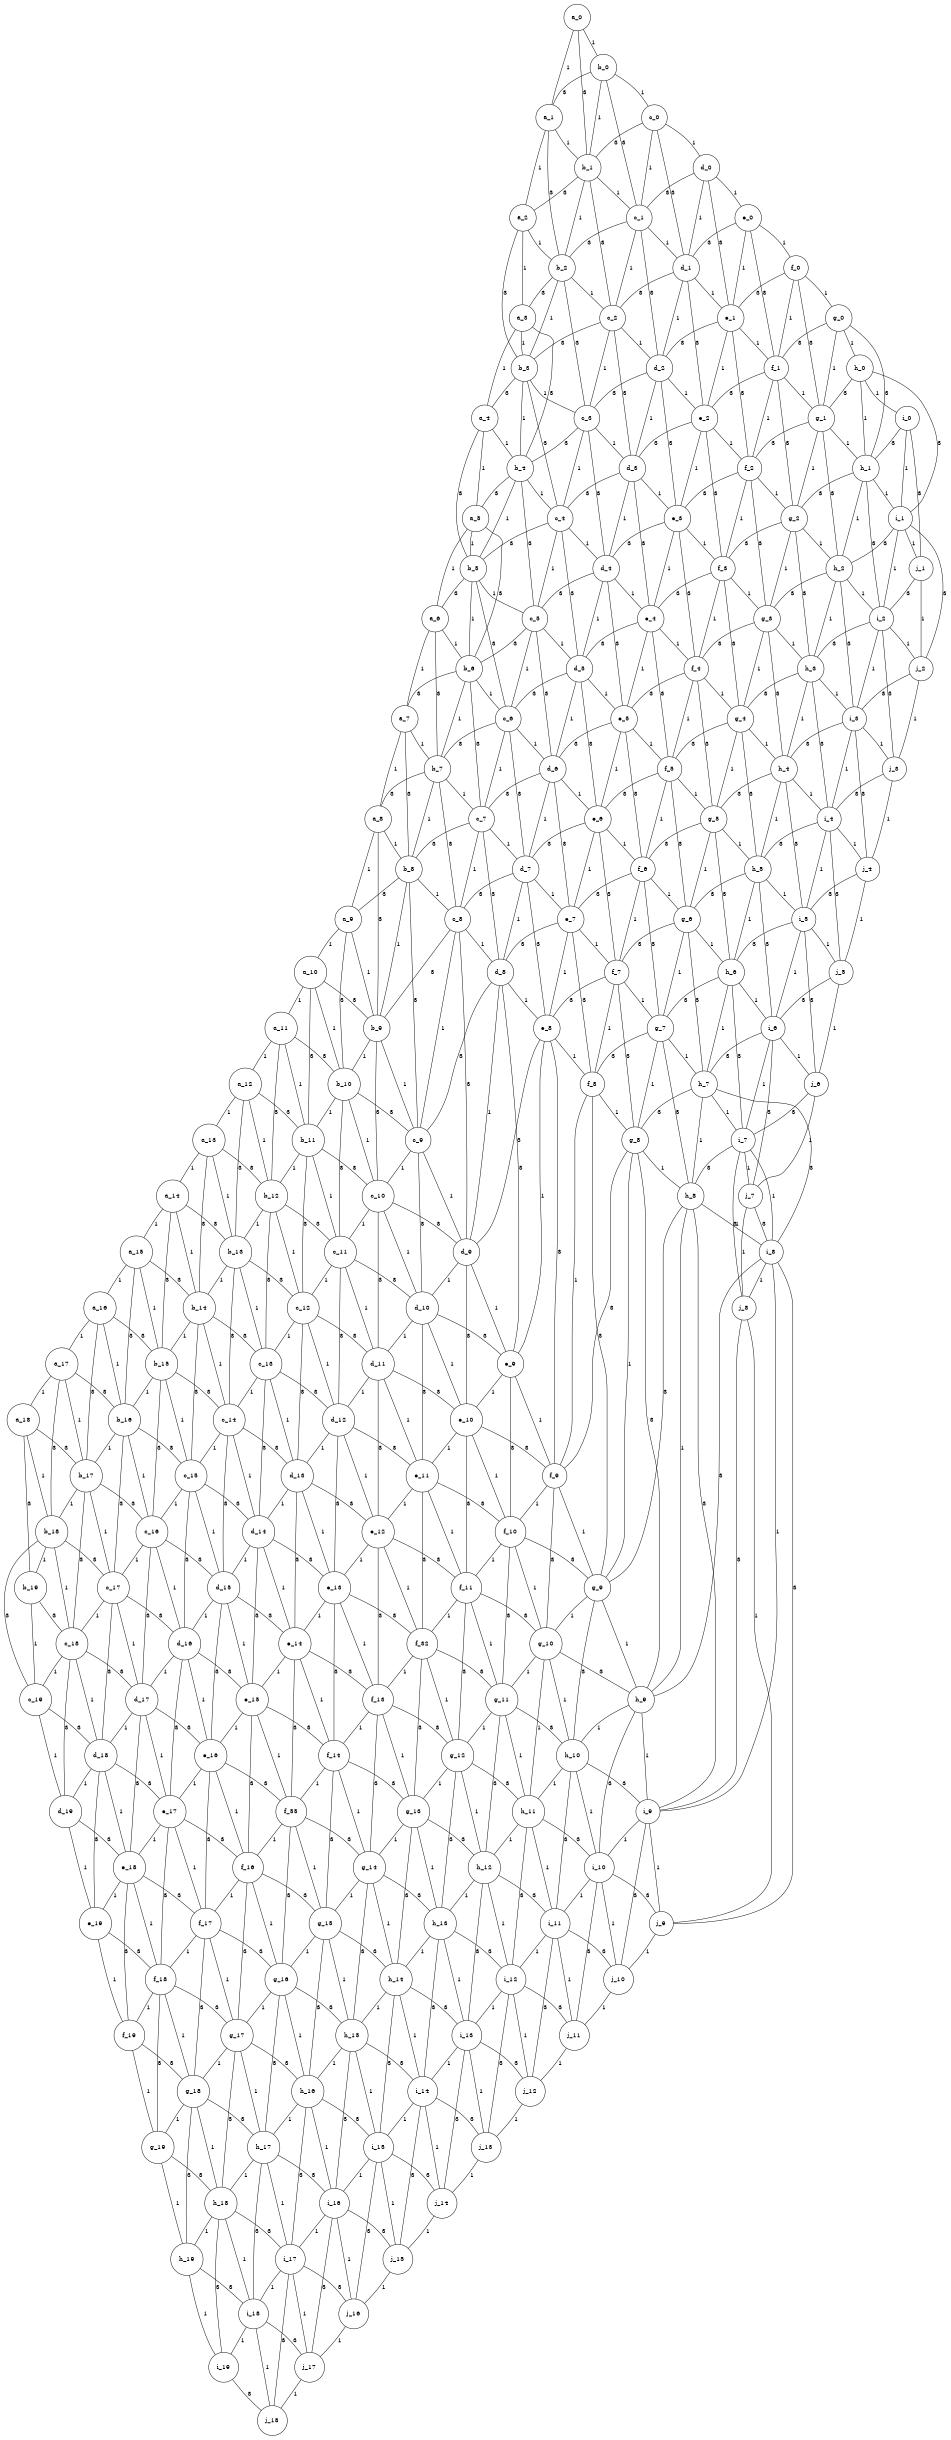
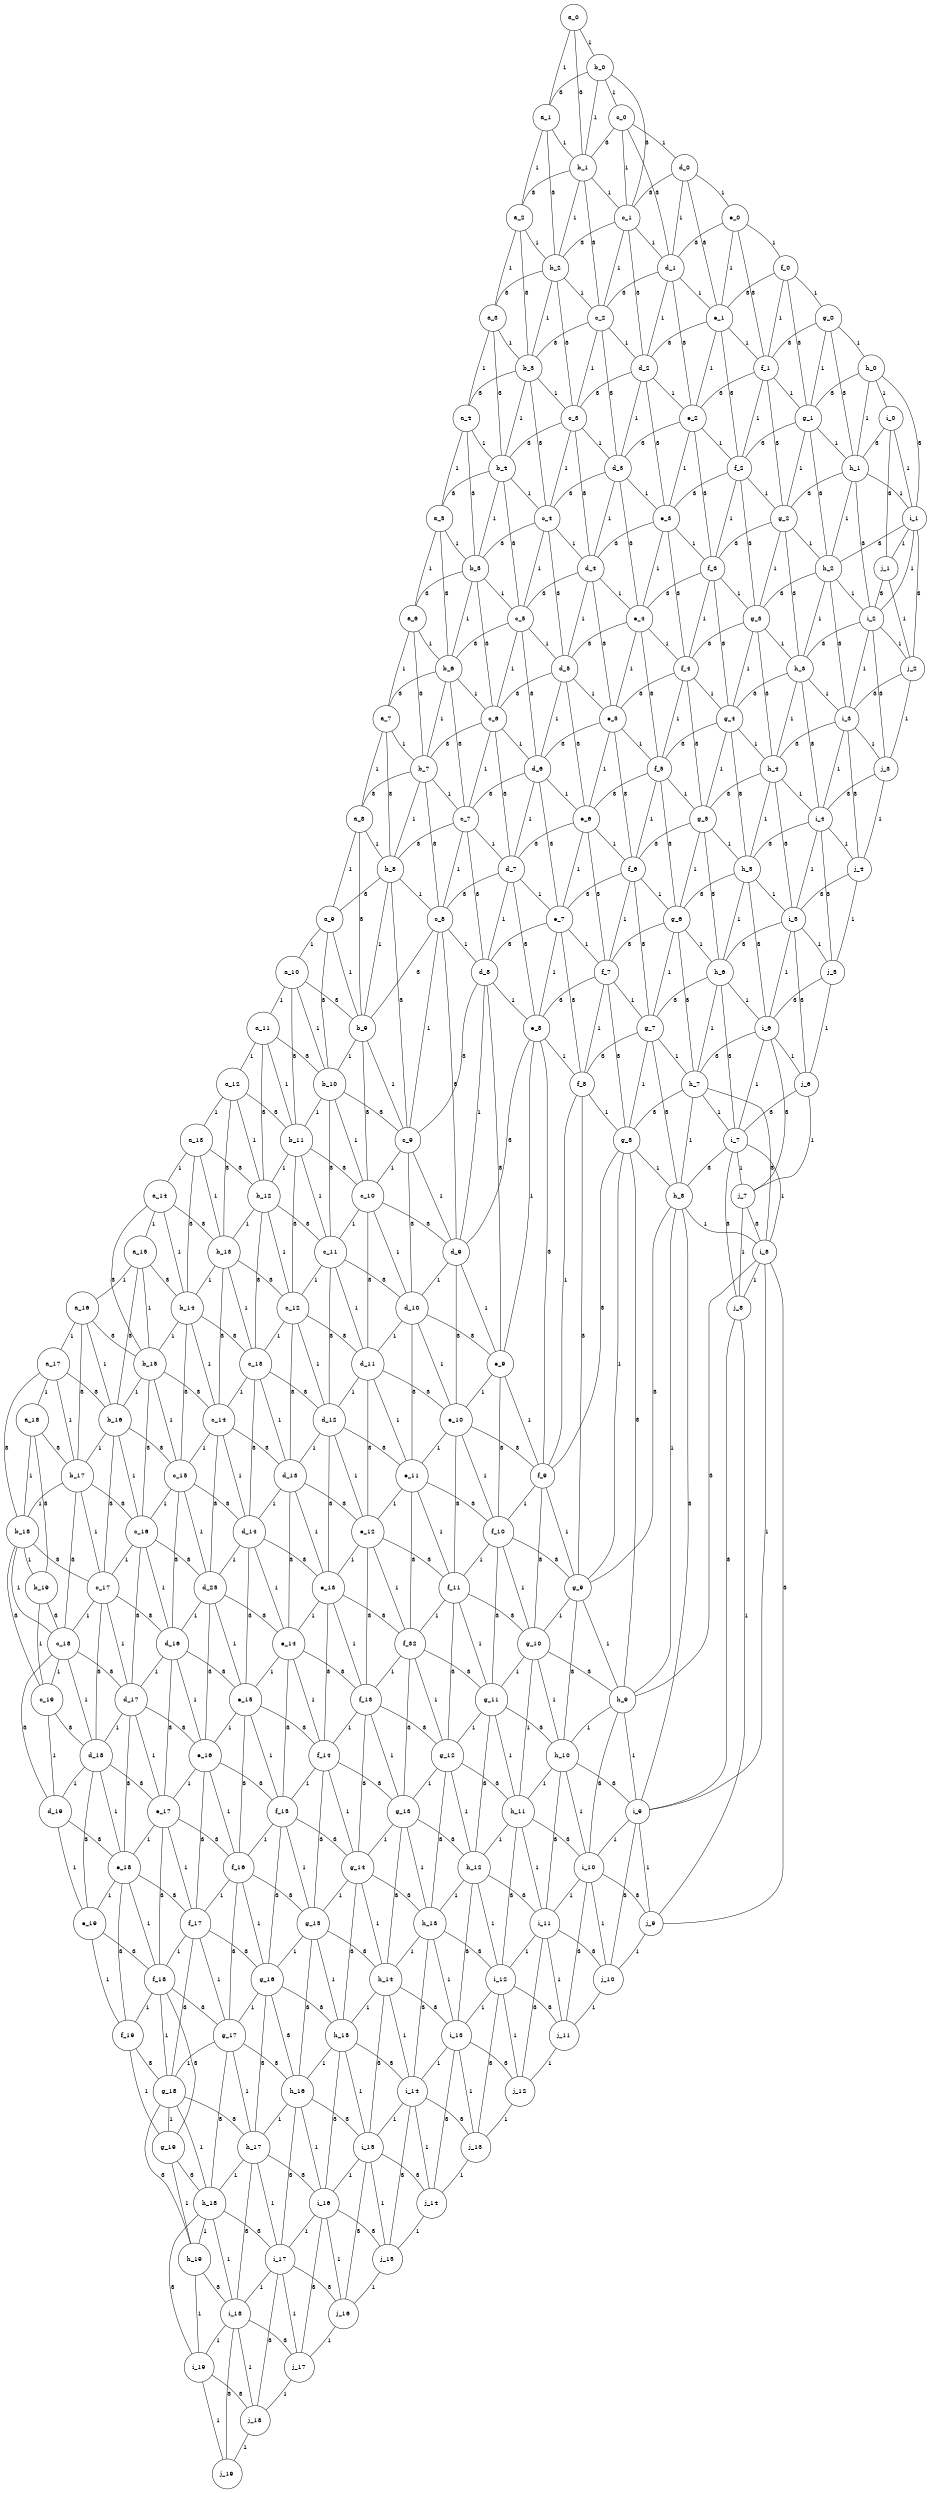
node "d_15": label "d_15" -> "d_25"
node "f_55": label "f_55" -> "f_15"
edge "g_16" -- "h_16": label "1" -> "3"
node "j_19": added
